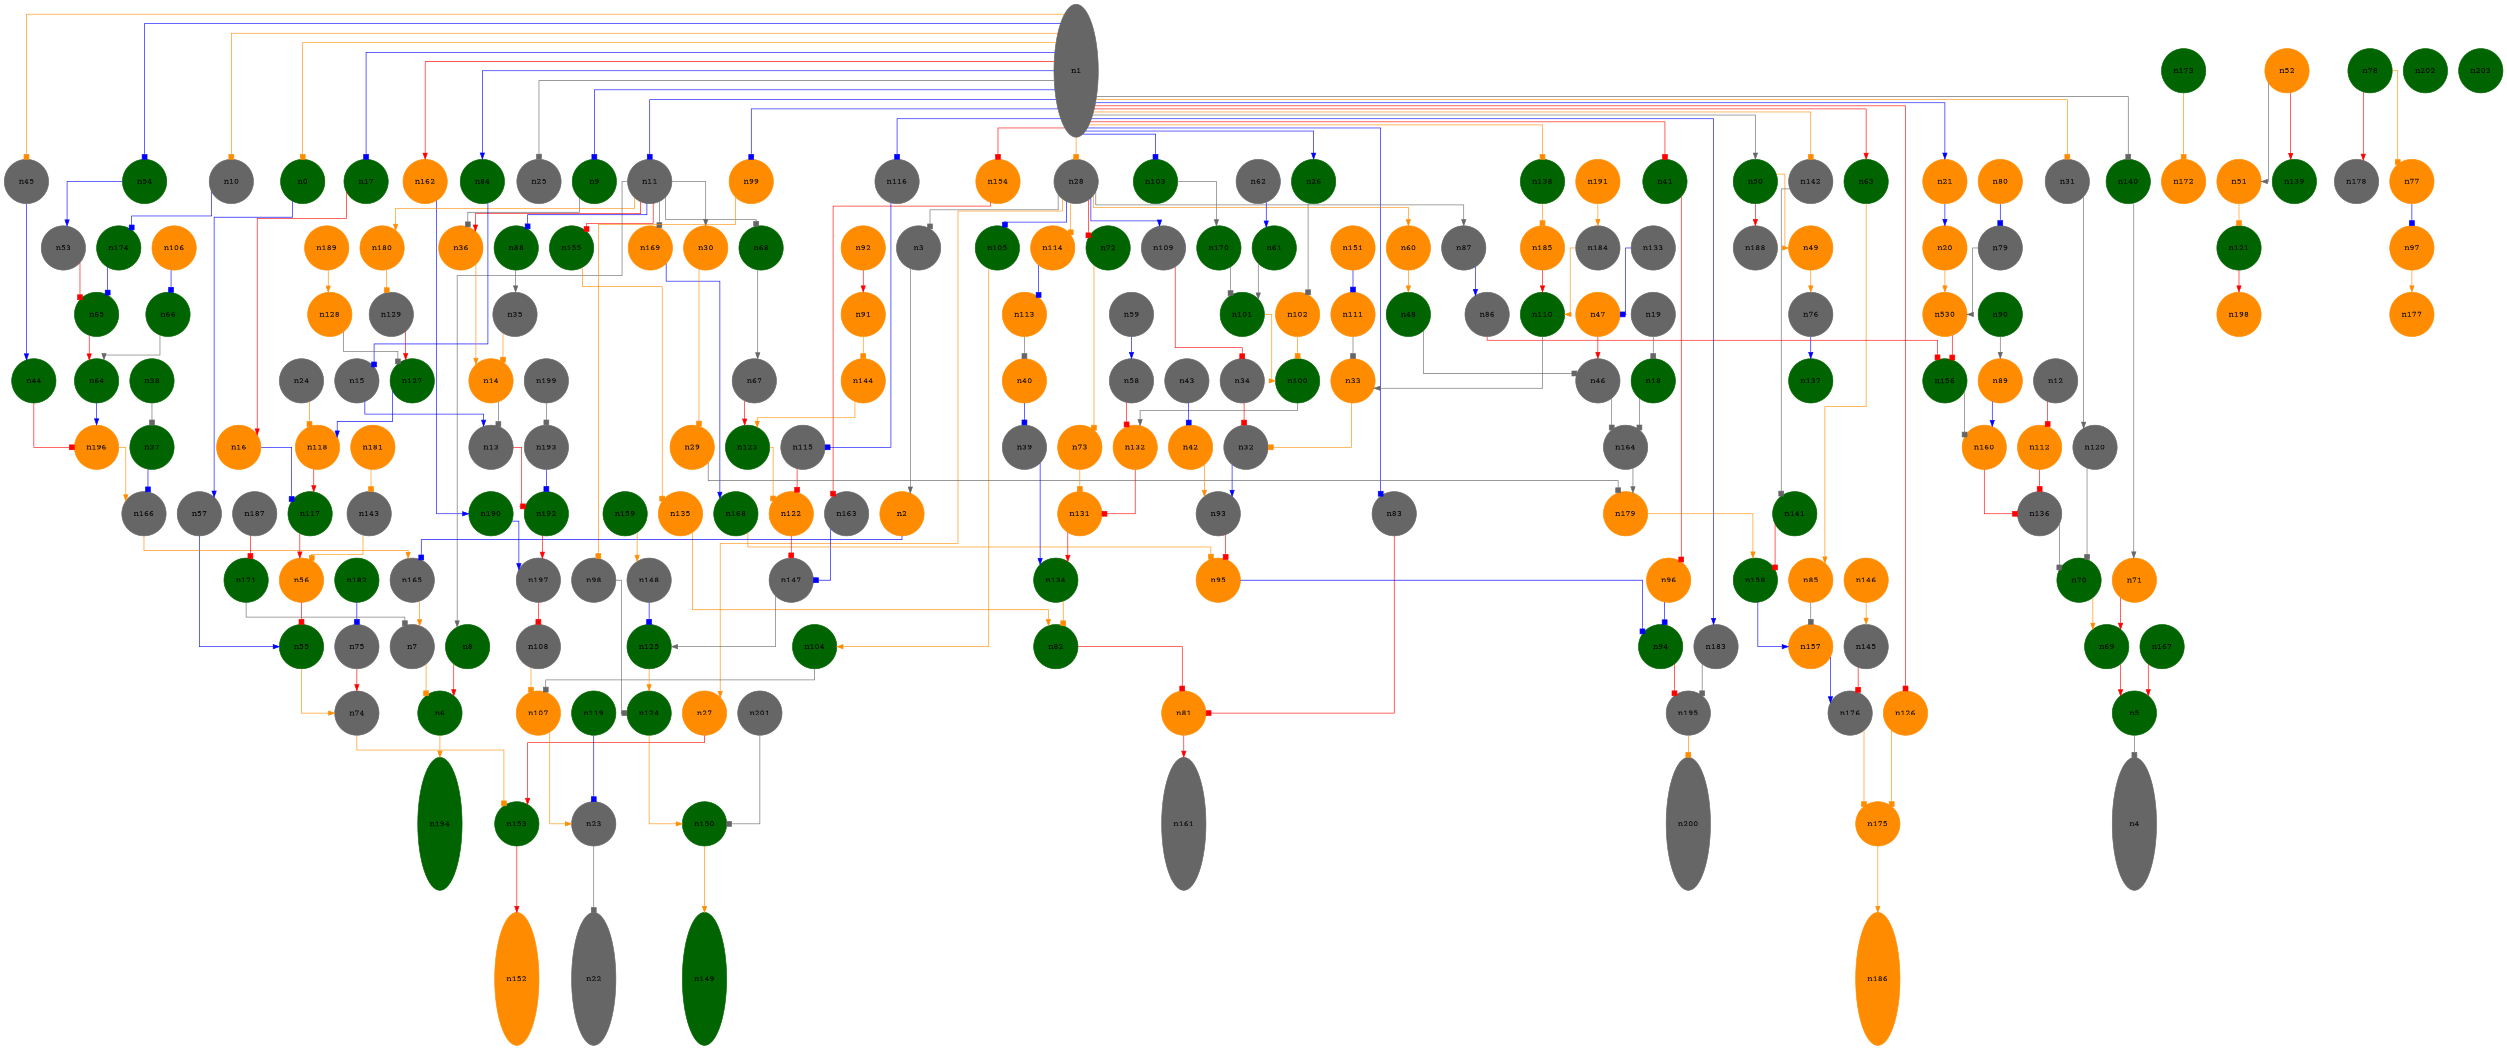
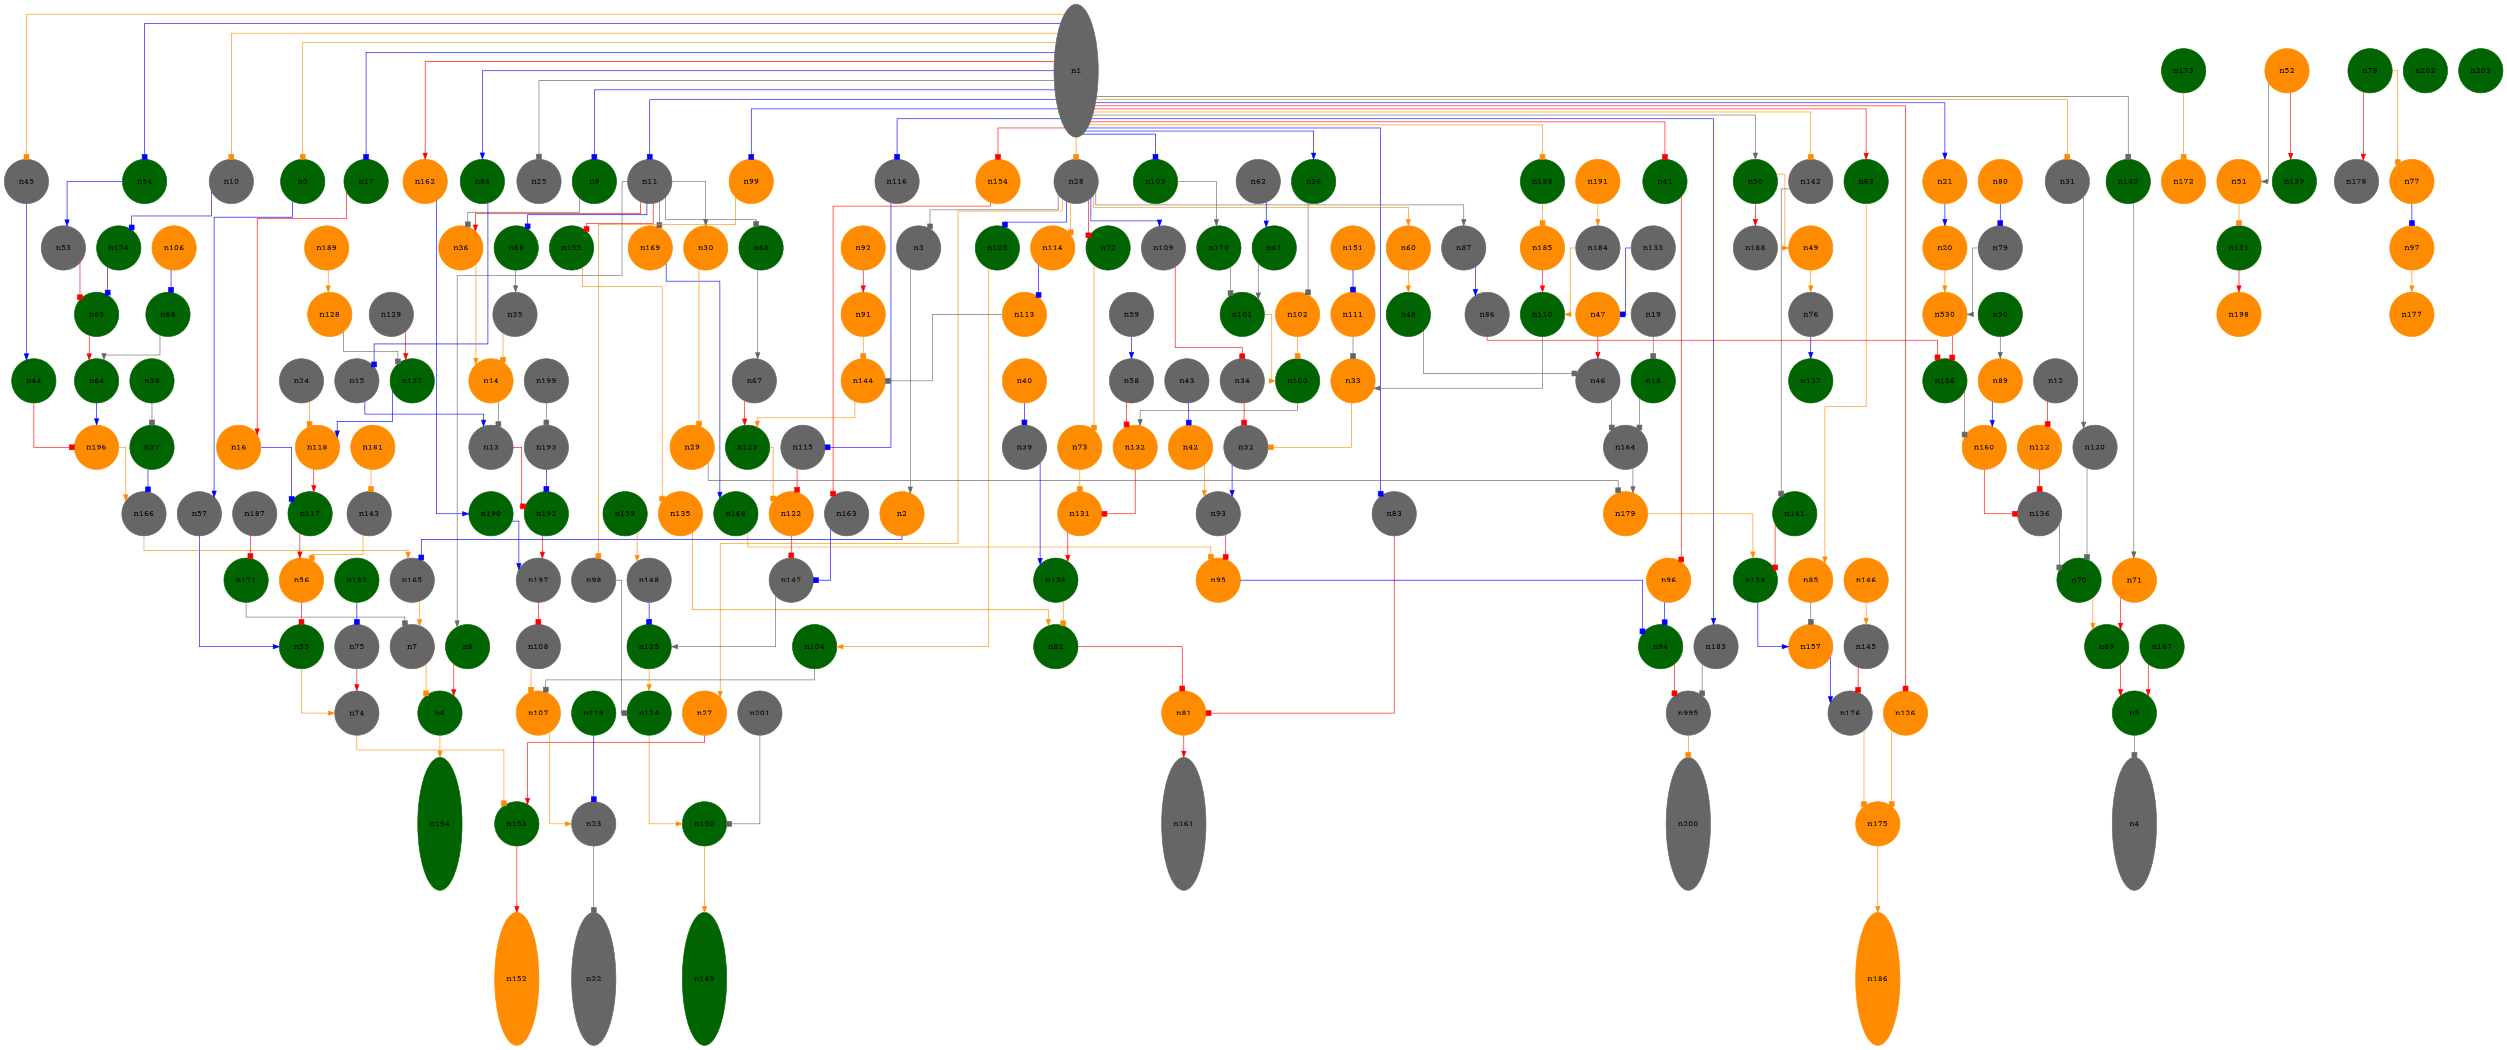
node "n180": removed
edge "n113" -> "n40": now "n113" -> "n144"
node "n195": label "n195" -> "n995"
